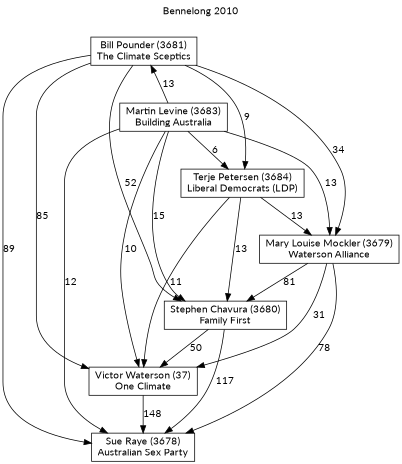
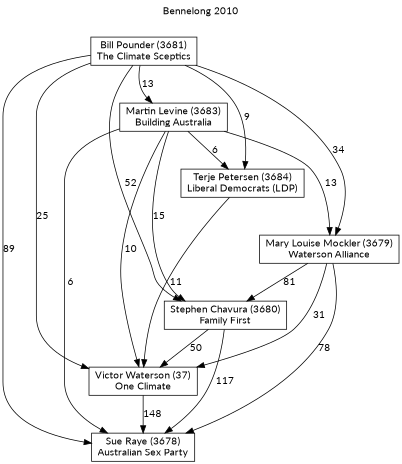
edge "Martin Levine (3683) Building Australia" -> "Bill Pounder (3681) The Climate Sceptics": reversed
edge "Terje Petersen (3684) Liberal Democrats (LDP)" -> "Mary Louise Mockler (3679) Waterson Alliance": removed, label "13"
edge "Bill Pounder (3681) The Climate Sceptics" -> "Victor Waterson (37) One Climate": label "85" -> "25"
edge "Terje Petersen (3684) Liberal Democrats (LDP)" -> "Stephen Chavura (3680) Family First": removed, label "13"
edge "Martin Levine (3683) Building Australia" -> "Sue Raye (3678) Australian Sex Party": label "12" -> "6"
